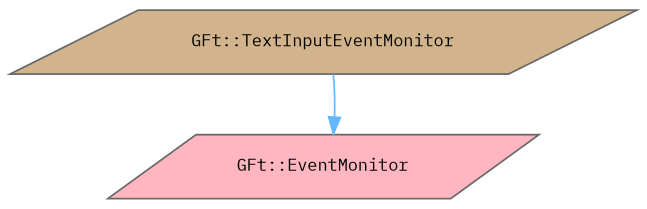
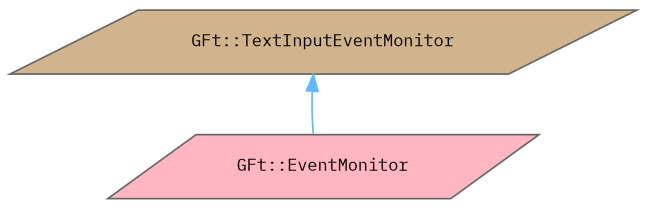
edge "GFt::TextInputEventMonitor" -> "GFt::EventMonitor": reversed
